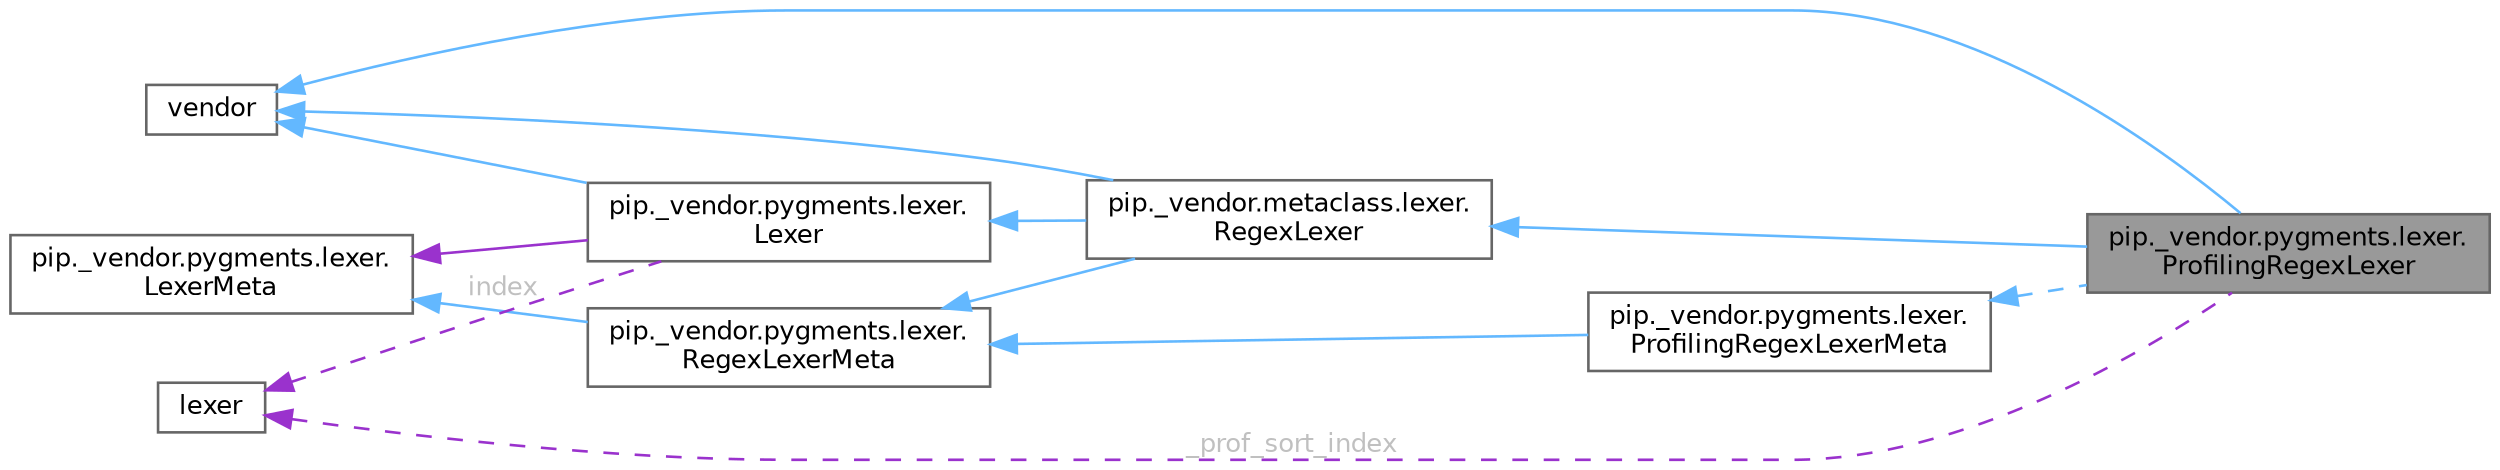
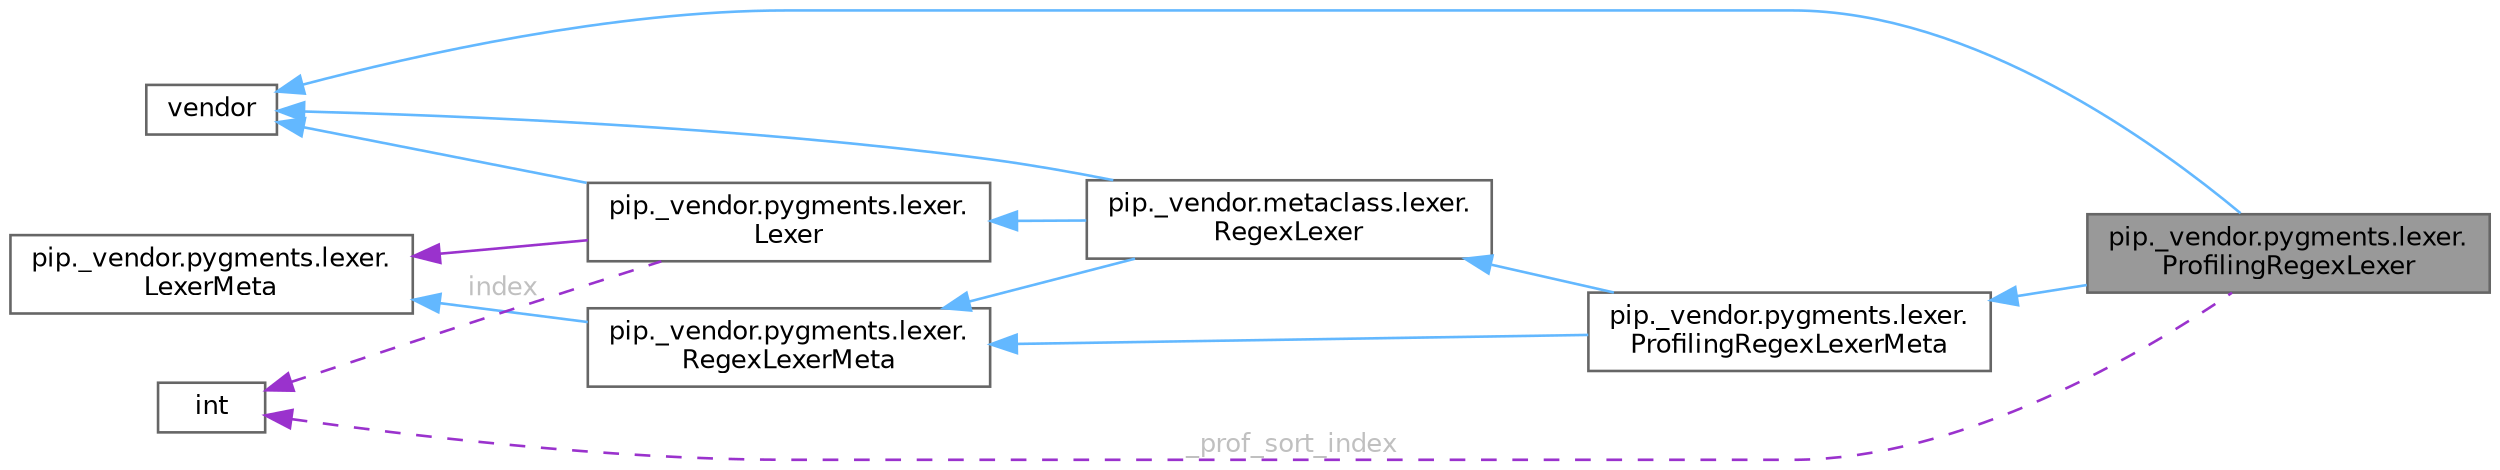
edge "pip._vendor.pygments.lexer. ProfilingRegexLexer" -> "pip._vendor.metaclass.lexer. RegexLexer": now "pip._vendor.pygments.lexer. ProfilingRegexLexerMeta" -> "pip._vendor.metaclass.lexer. RegexLexer"
edge "pip._vendor.pygments.lexer. ProfilingRegexLexer" -> "pip._vendor.pygments.lexer. ProfilingRegexLexerMeta": style dashed -> solid
node "lexer": label "lexer" -> "int"
